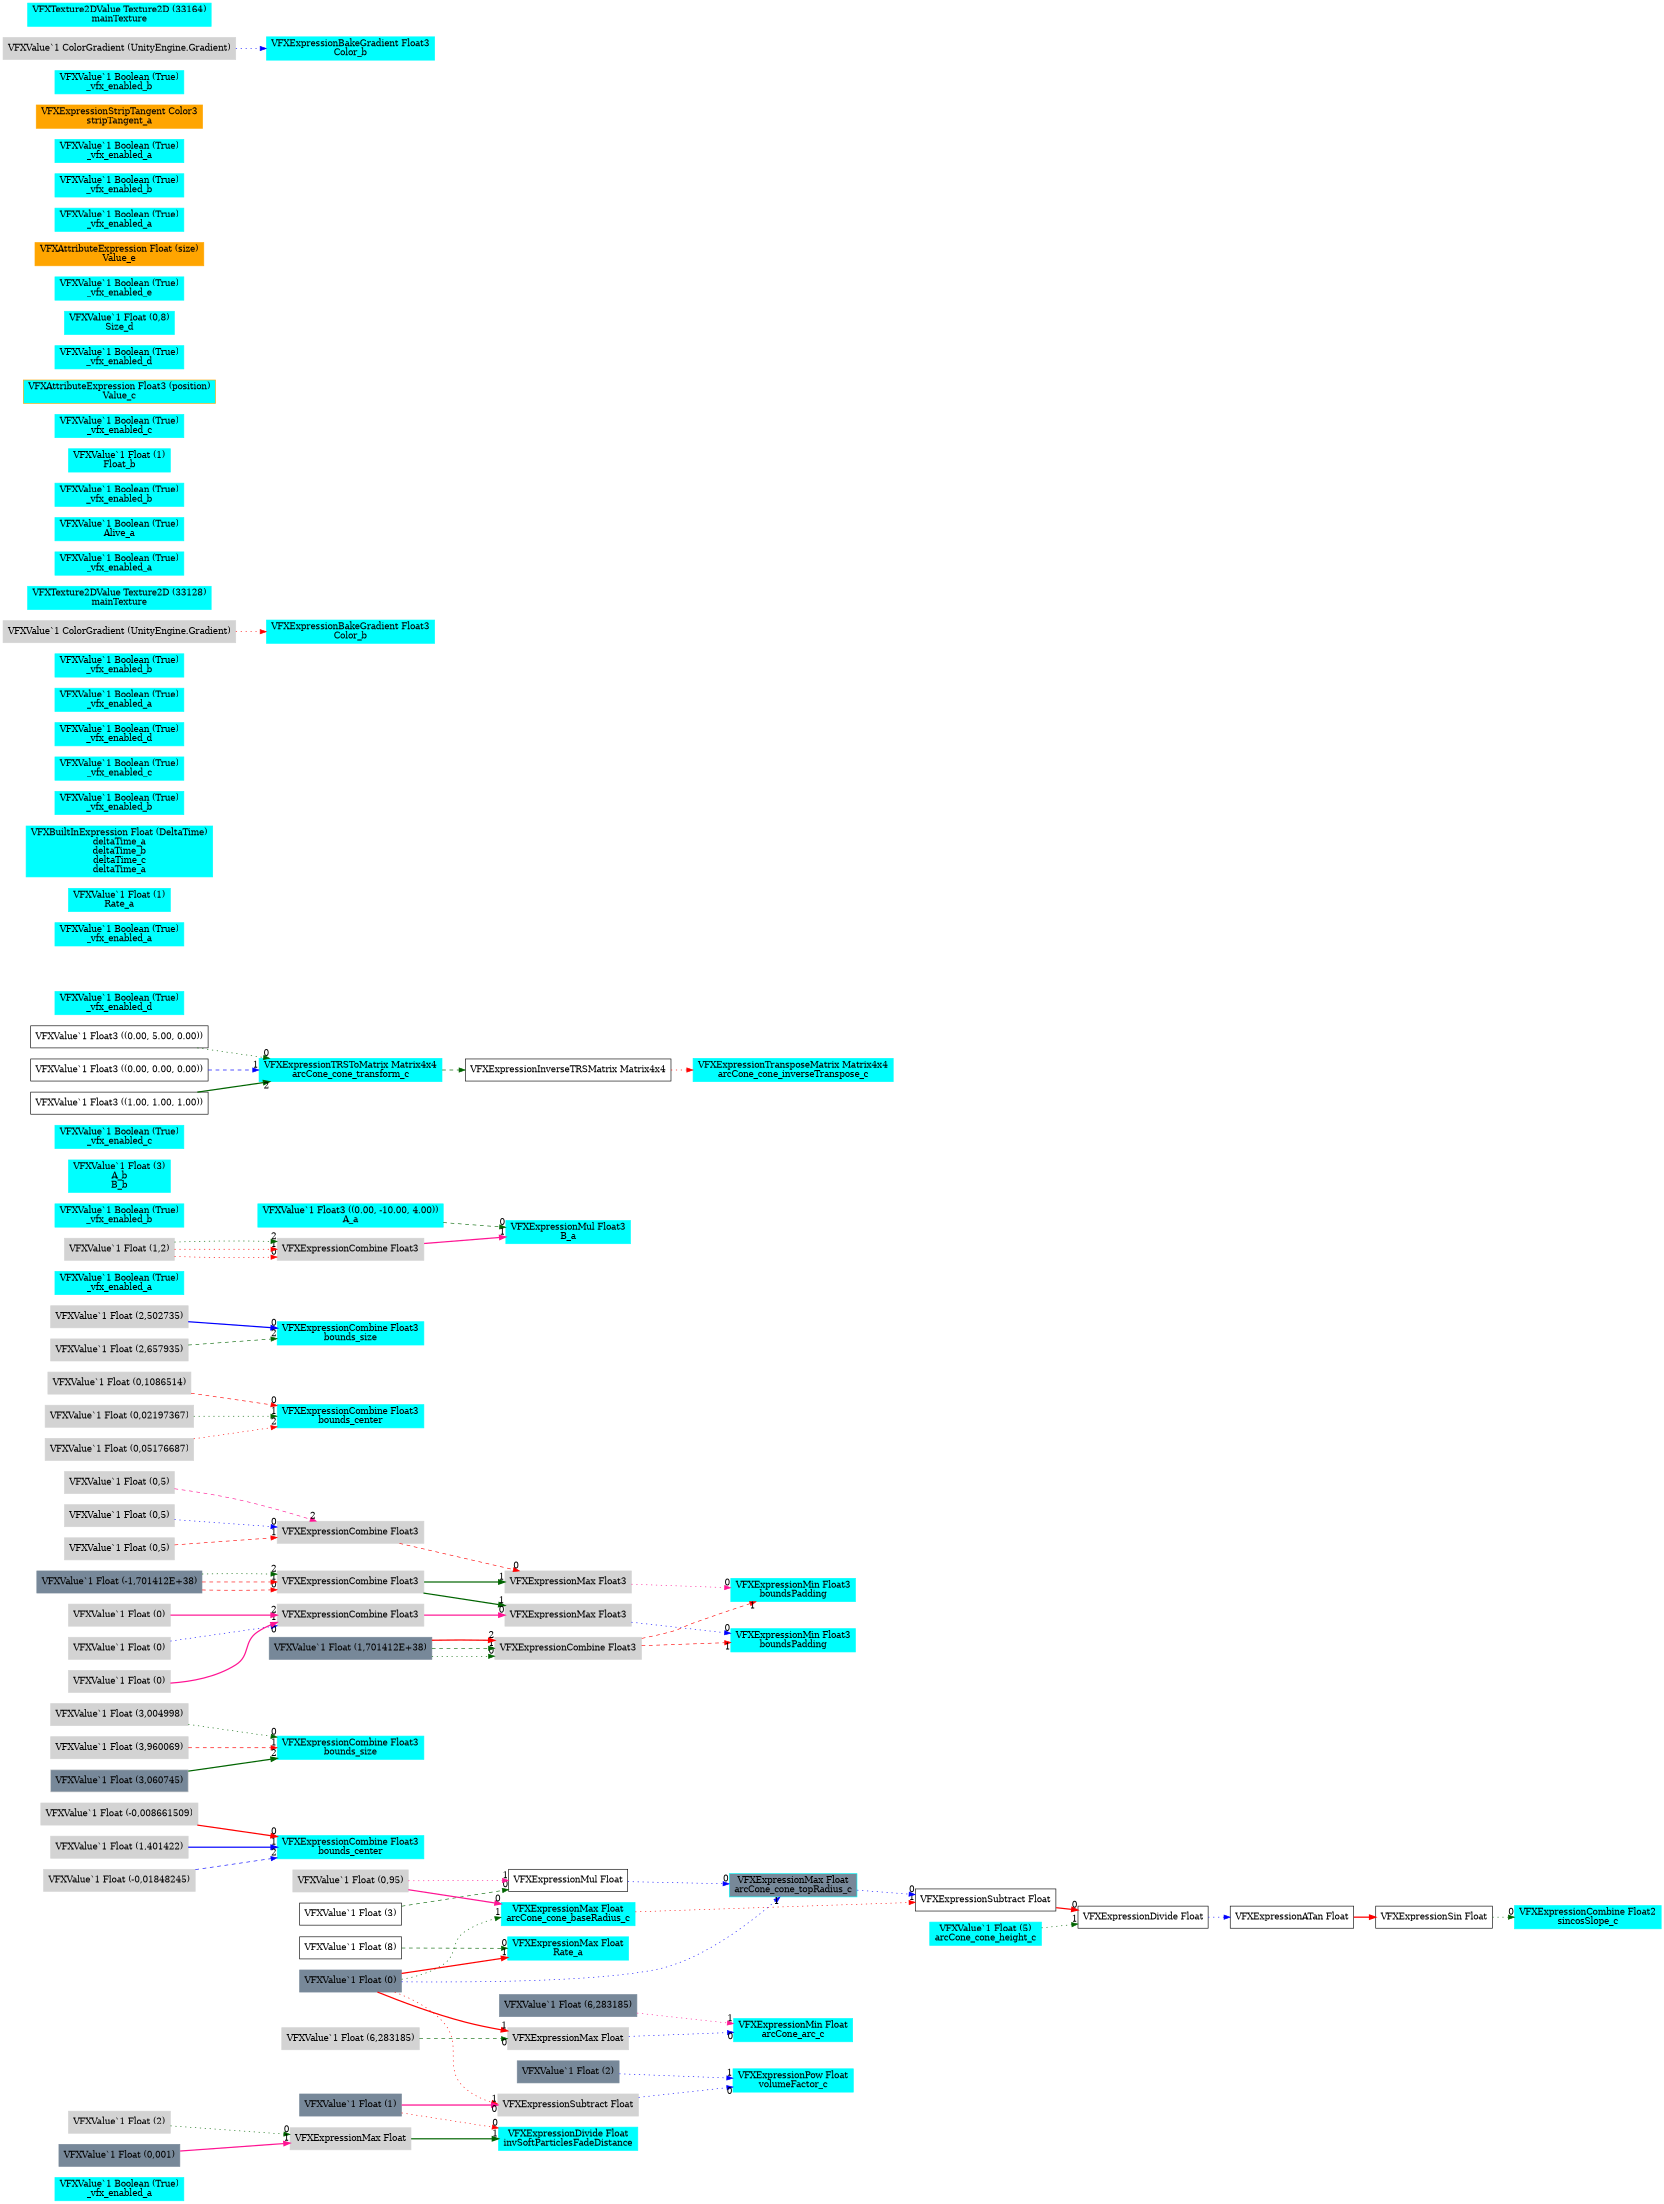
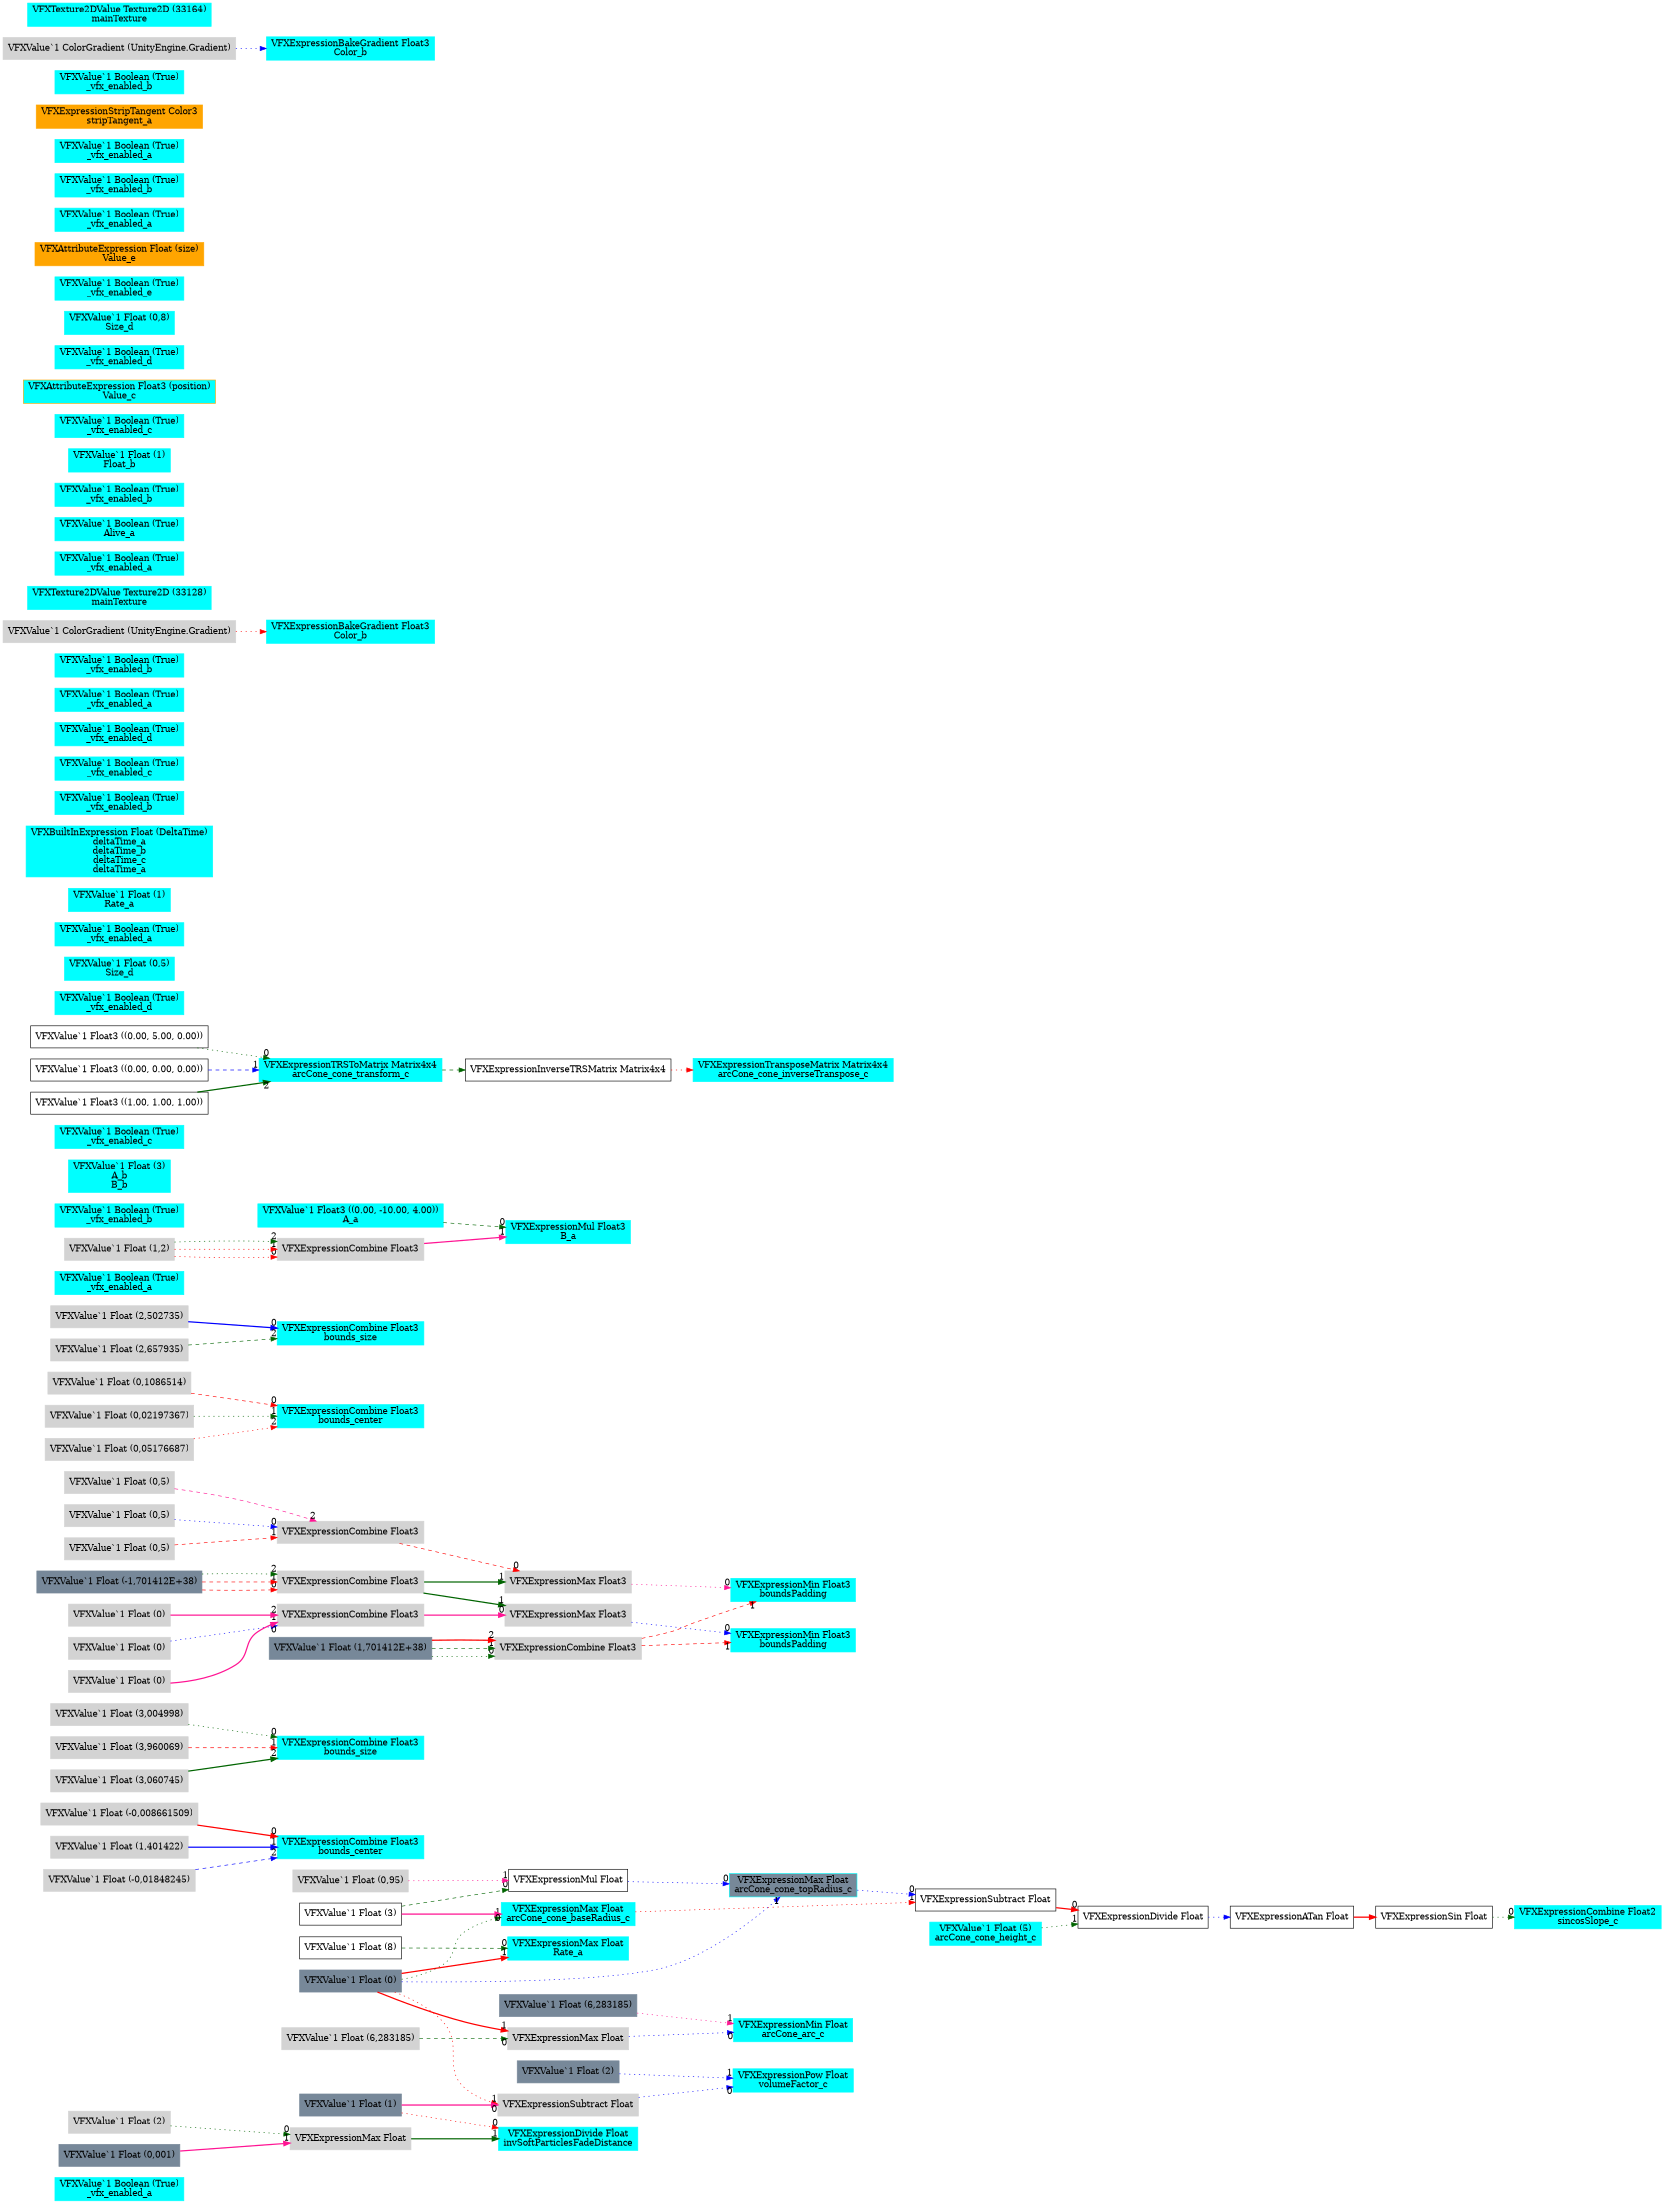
node "VFXValue`1 Float (0,5) Size_d": added
node "VFXValue`1 Float (3,060745)": fillcolor lightslategray -> lightgray
edge "VFXValue`1 Float (0,95)" -> "VFXExpressionMax Float arcCone_cone_baseRadius_c": now "VFXValue`1 Float (3)" -> "VFXExpressionMax Float arcCone_cone_baseRadius_c"
